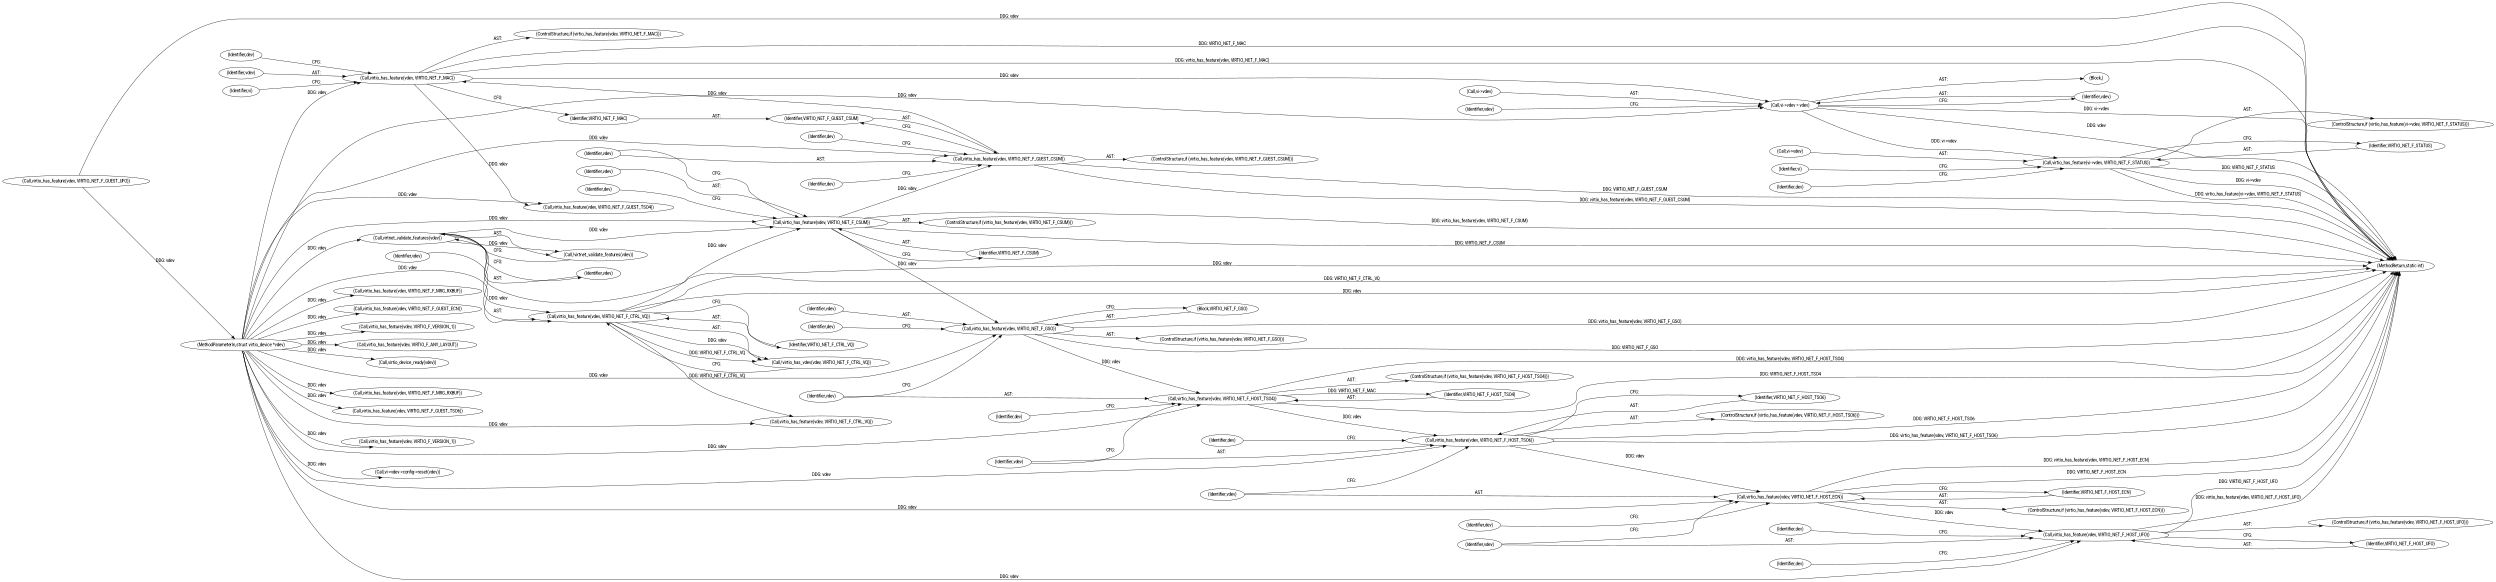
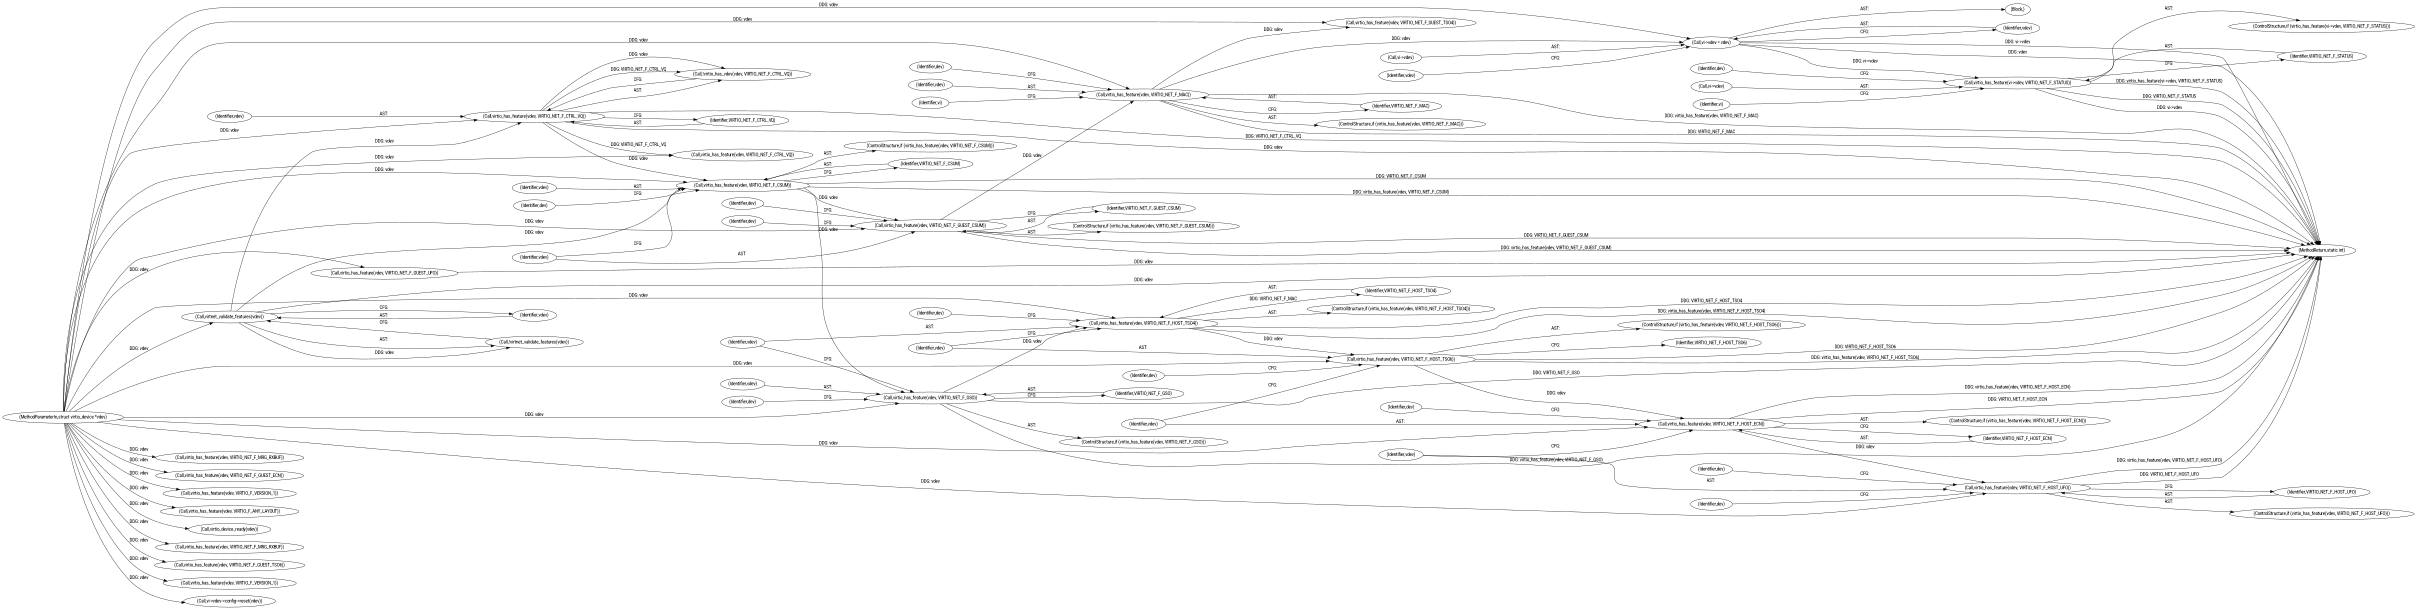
edge "(Identifier,VIRTIO_NET_F_MAC)" -> "(Identifier,VIRTIO_NET_F_GUEST_CSUM)": now "(Identifier,VIRTIO_NET_F_MAC)" -> "(Call,virtio_has_feature(vdev, VIRTIO_NET_F_MAC))"
edge "(Call,virtio_has_feature(vdev, VIRTIO_NET_F_GUEST_UFO))" -> "(MethodParameterIn,struct virtio_device *vdev)": reversed
node "(Block,VIRTIO_NET_F_GSO)": label "(Block,VIRTIO_NET_F_GSO)" -> "(Identifier,VIRTIO_NET_F_GSO)"
edge "(Identifier,VIRTIO_NET_F_HOST_TSO6)" -> "(Call,virtio_has_feature(vdev, VIRTIO_NET_F_HOST_TSO6))": removed, label "AST:"
